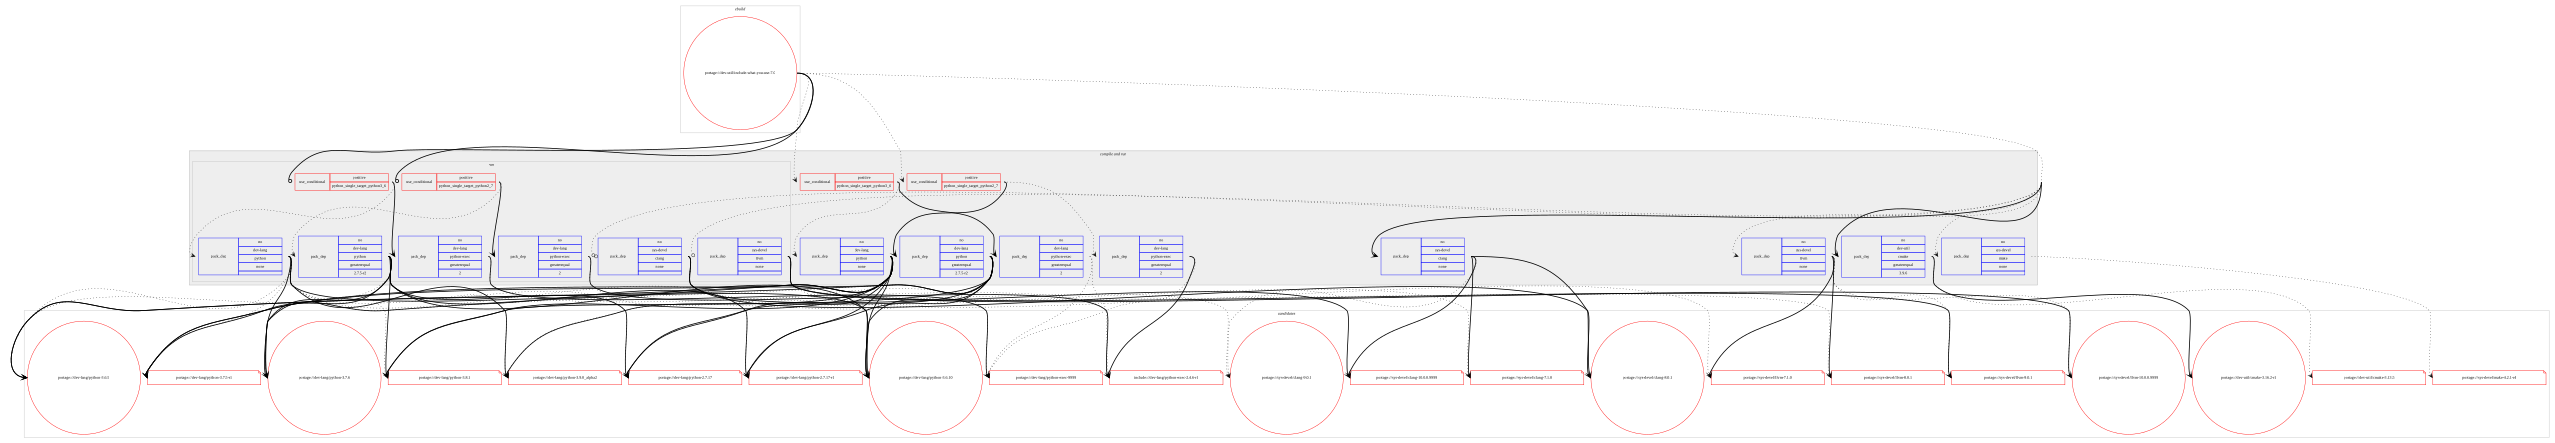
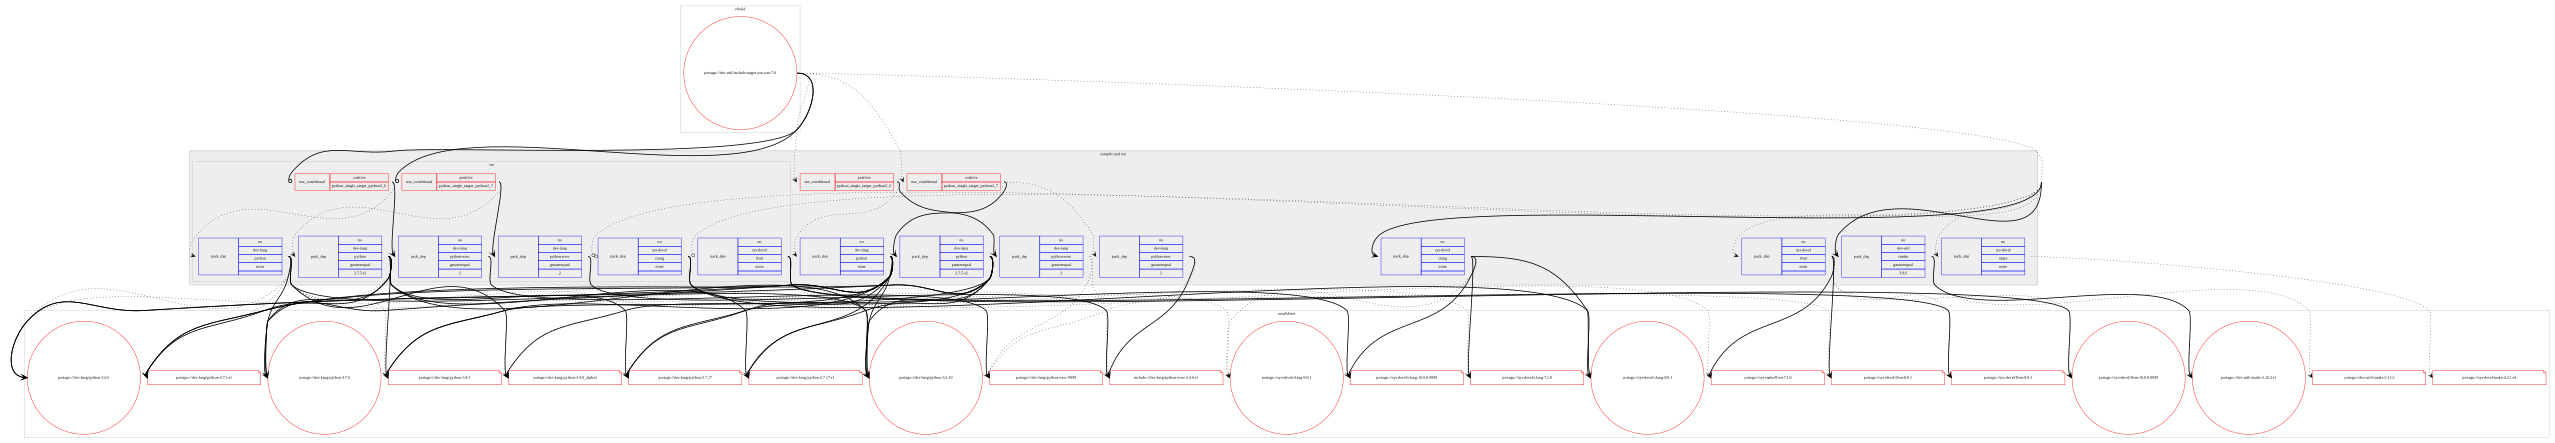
node "portage://dev-util/include-what-you-use-7.0": label "portage://dev-util/include-what-you-use-7.0" -> "portage://dev-util/include-target-you-use-7.0"
node "portage://sys-devel/llvm-7.1.0": label "portage://sys-devel/llvm-7.1.0" -> "portage://sys-make/llvm-7.1.0"
